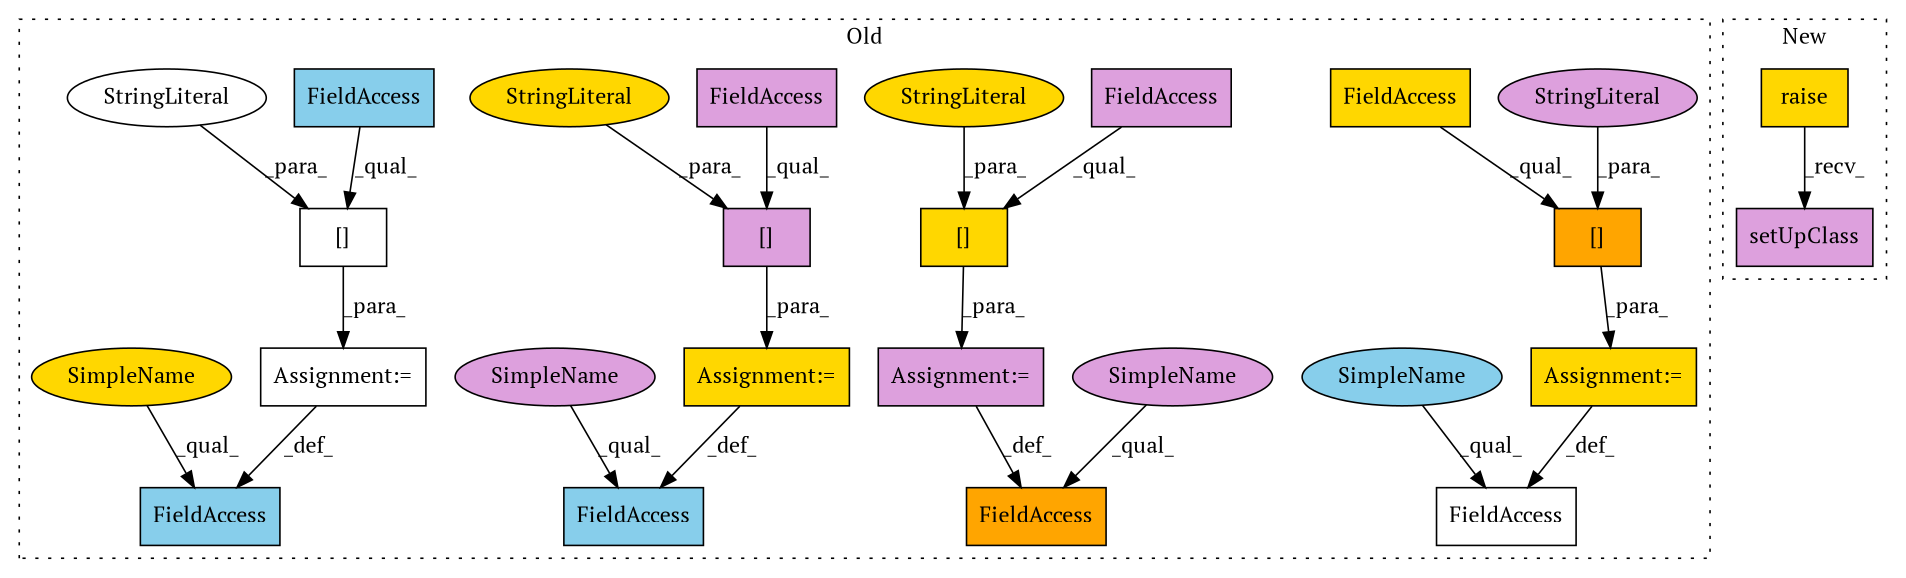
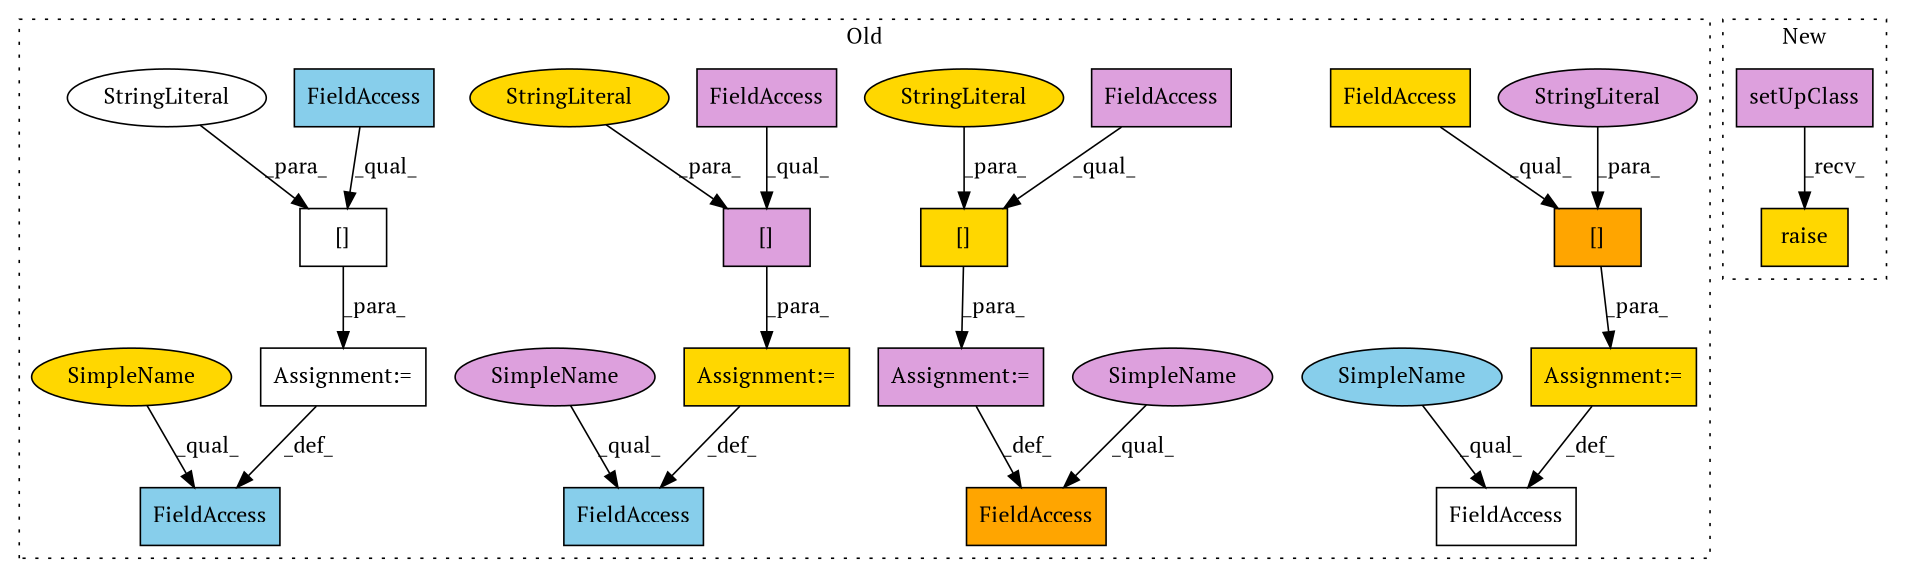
edge "raise" -> "setUpClass": reversed
